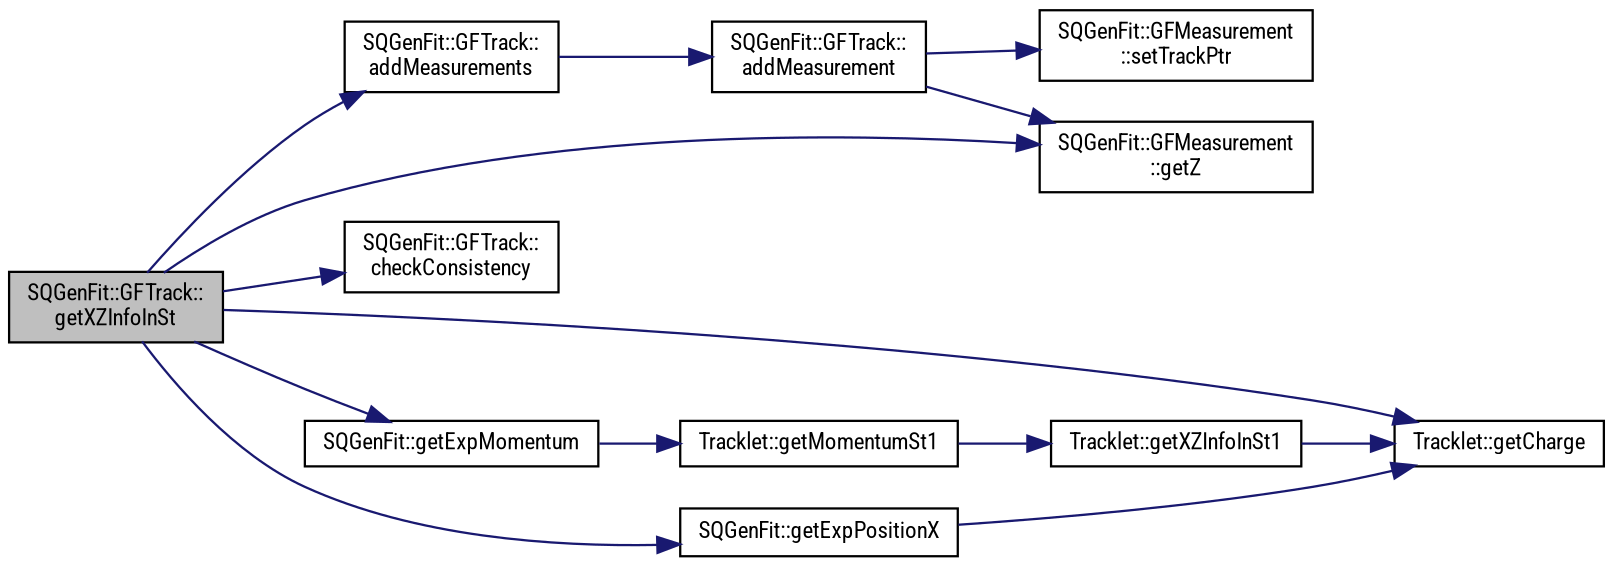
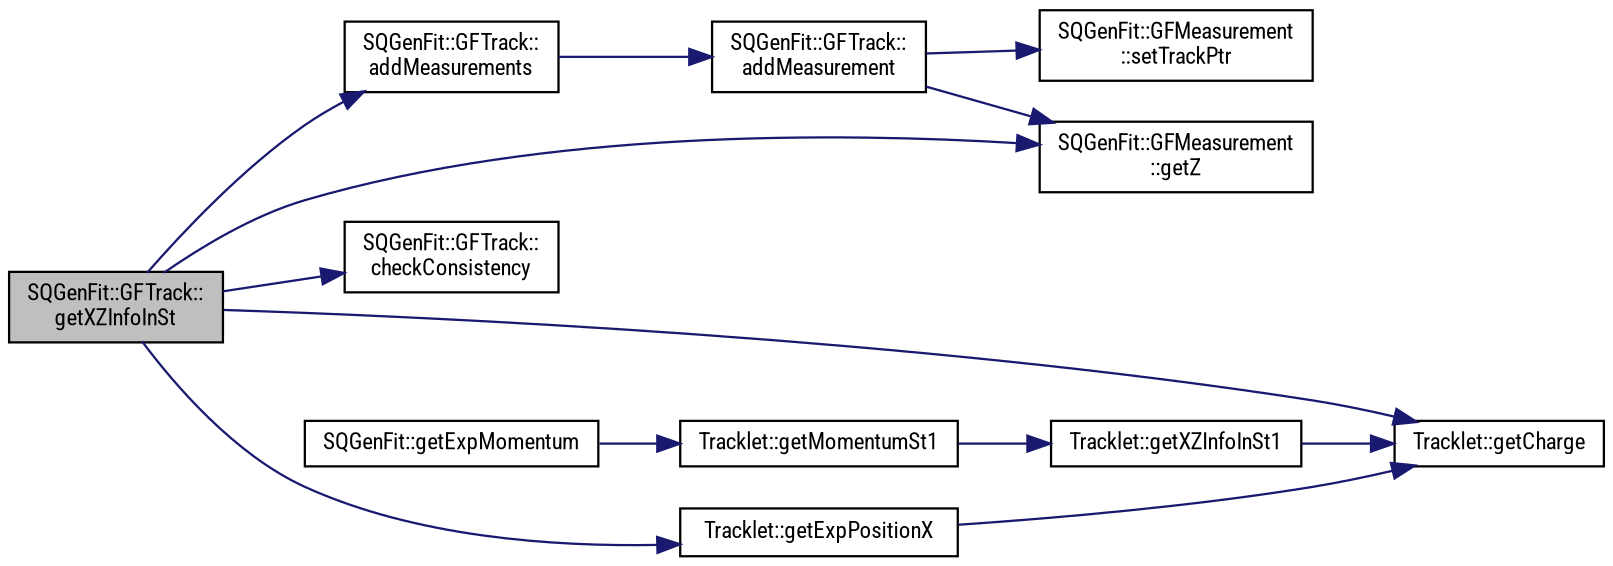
edge "SQGenFit::GFTrack:: getXZInfoInSt" -> "SQGenFit::getExpMomentum": removed
node "SQGenFit::getExpPositionX": label "SQGenFit::getExpPositionX" -> "Tracklet::getExpPositionX"
